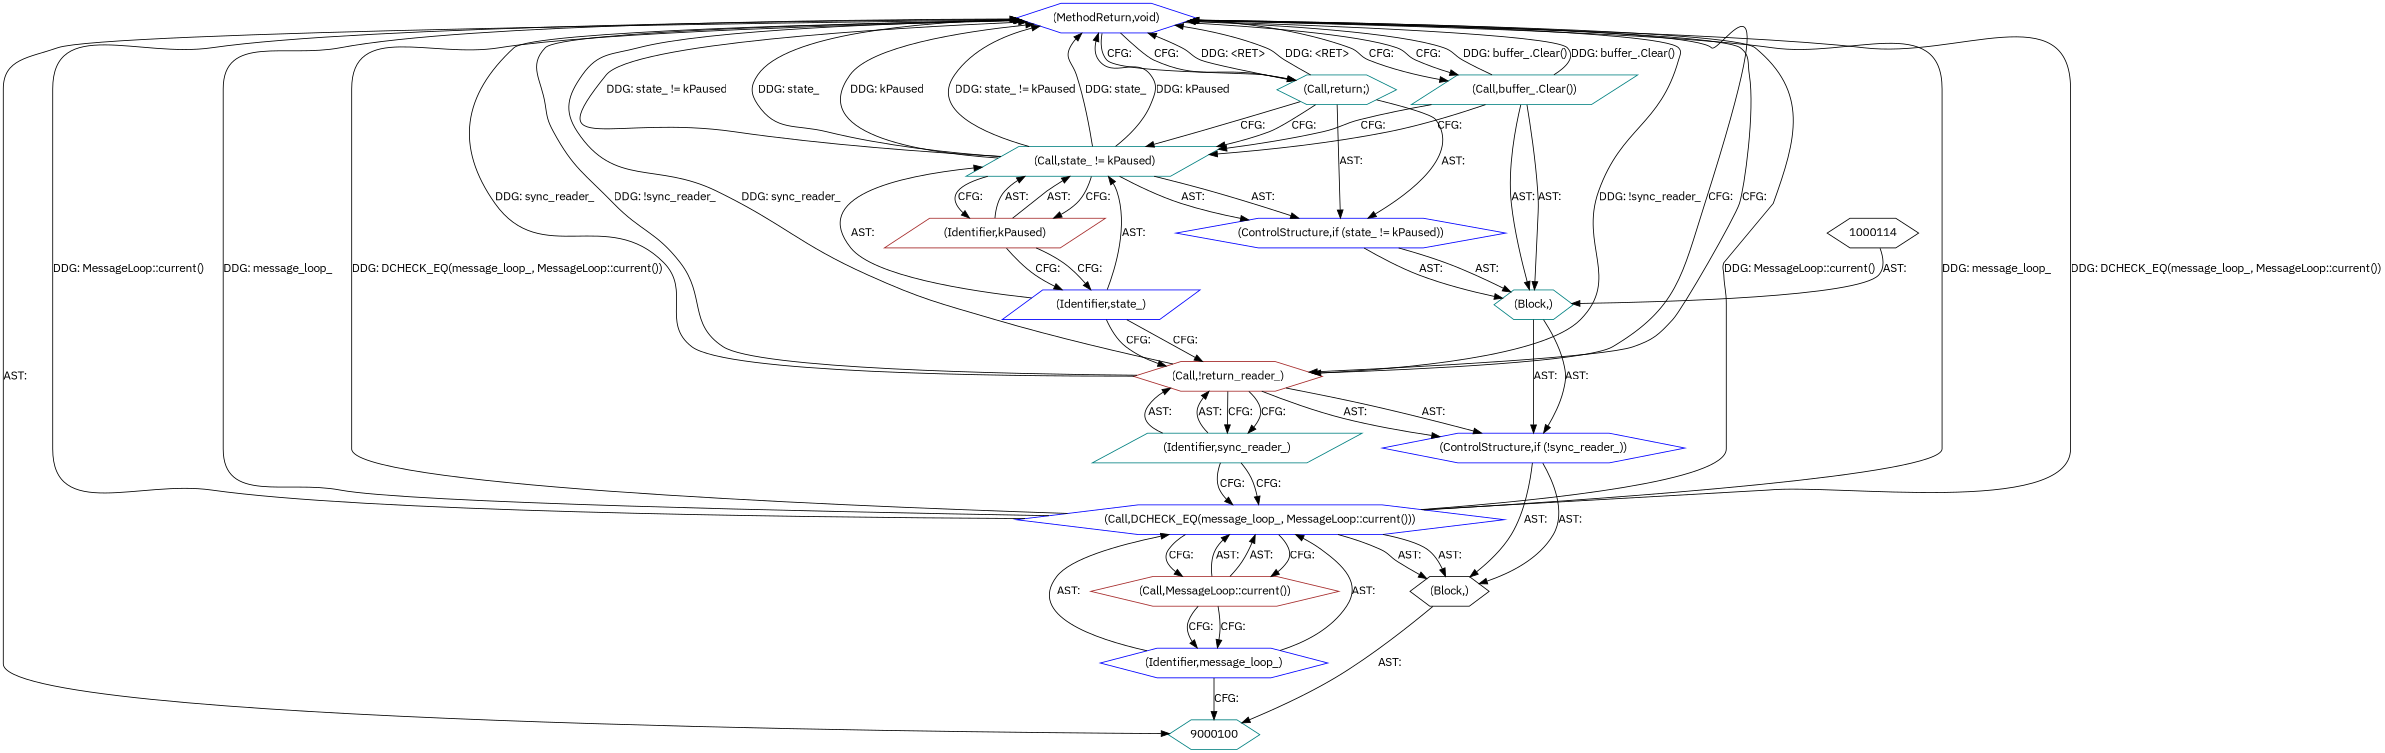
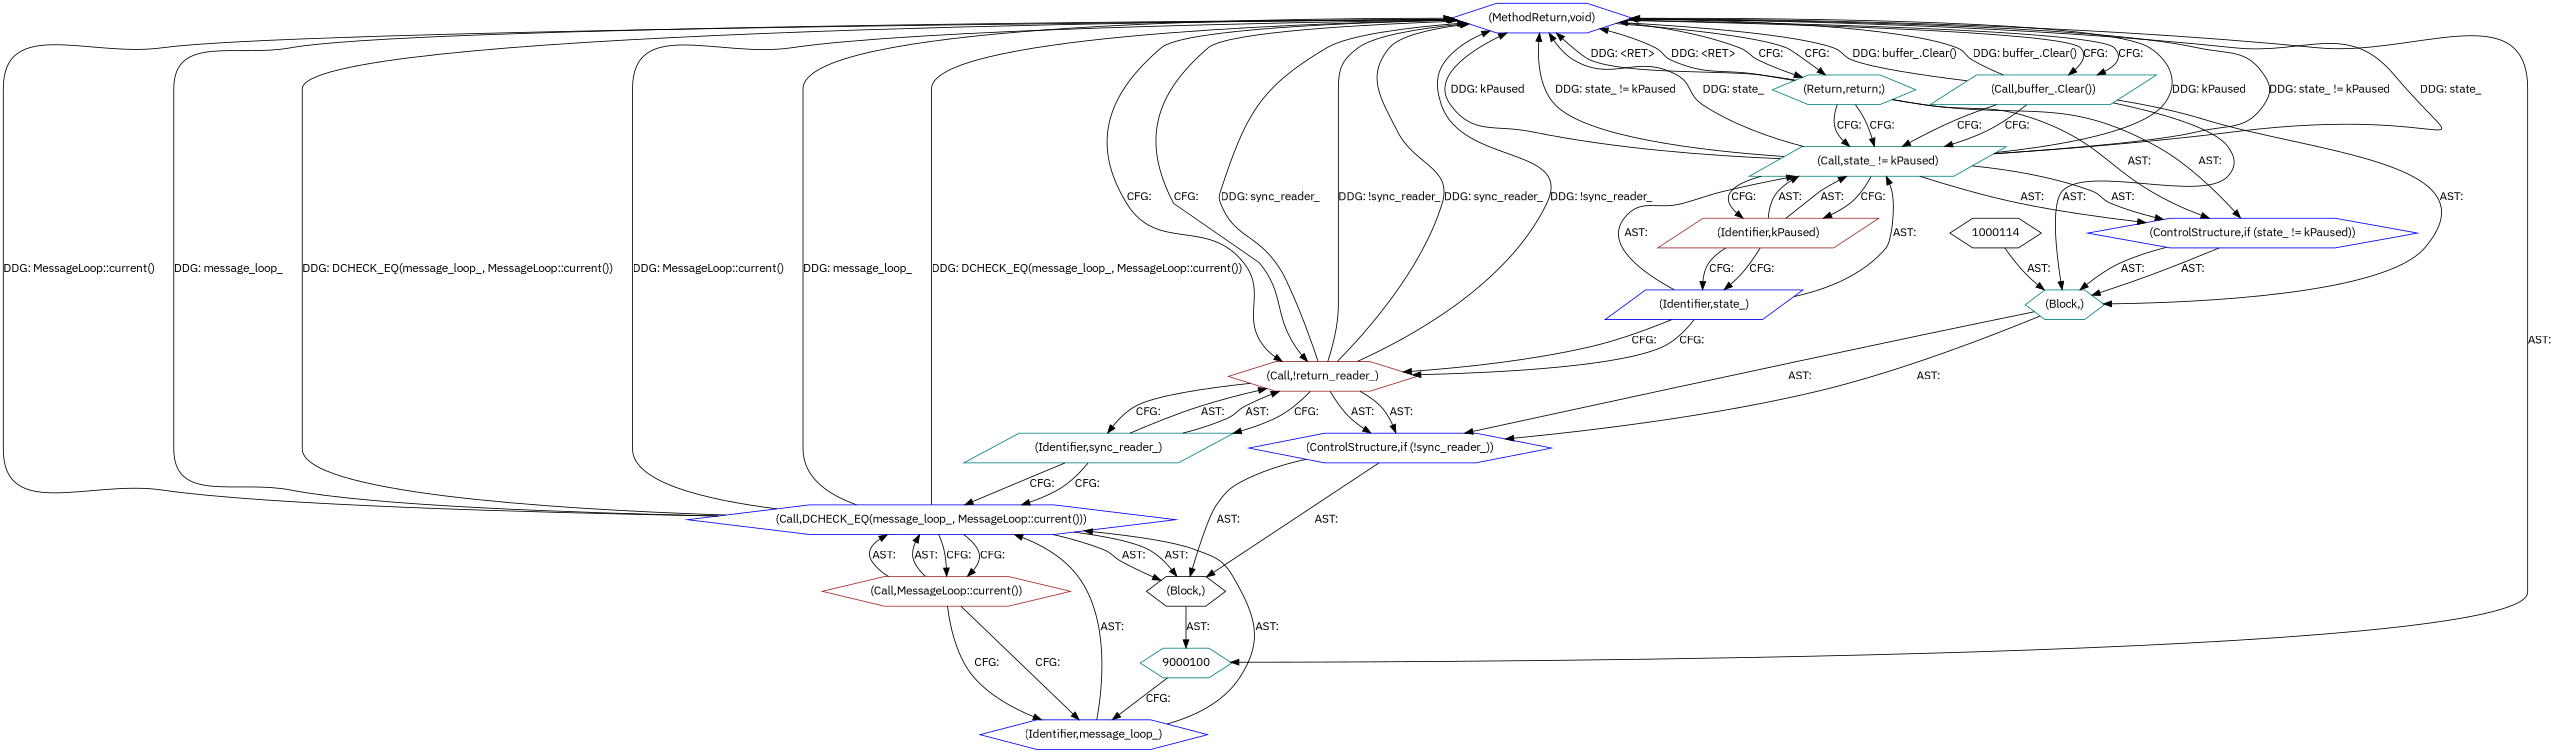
node "(Call,return;)": label "(Call,return;)" -> "(Return,return;)"
edge "(Identifier,message_loop_)" -> "9000100": reversed
